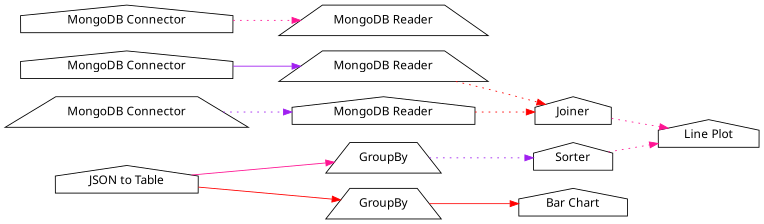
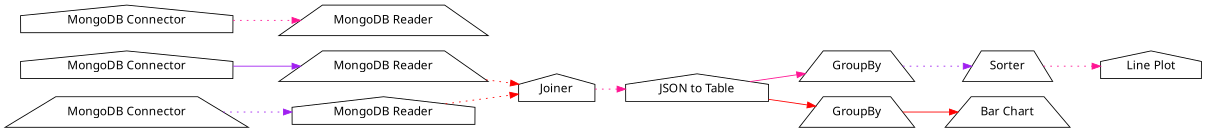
edge "Joiner" -> "Line Plot": now "Joiner" -> "JSON to Table"
node "Sorter": shape house -> trapezium
node "Bar Chart": shape house -> trapezium
